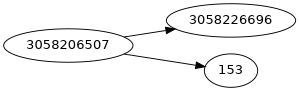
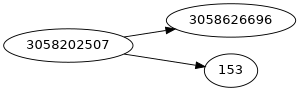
node "3058226696": label "3058226696" -> "3058626696"
node "3058206507": label "3058206507" -> "3058202507"
